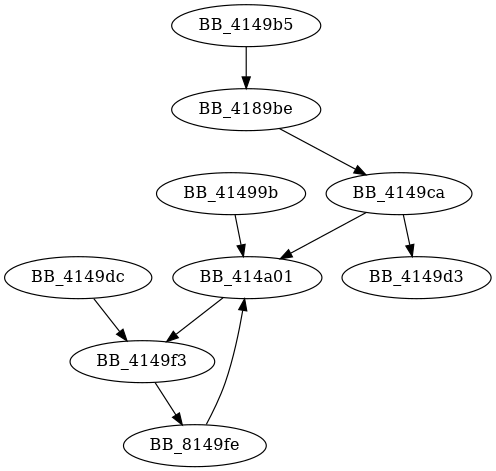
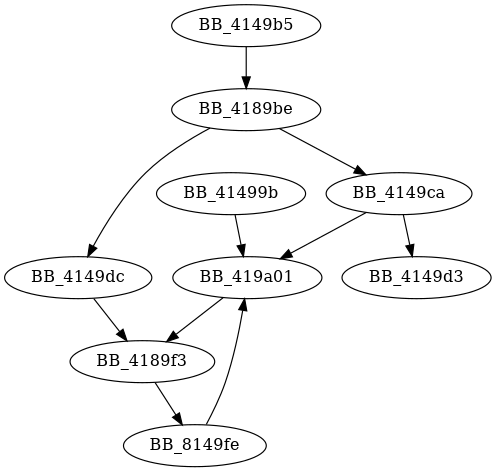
edge "BB_4189be" -> "BB_4149dc": added
node "BB_414a01": label "BB_414a01" -> "BB_419a01"
node "BB_4149f3": label "BB_4149f3" -> "BB_4189f3"
